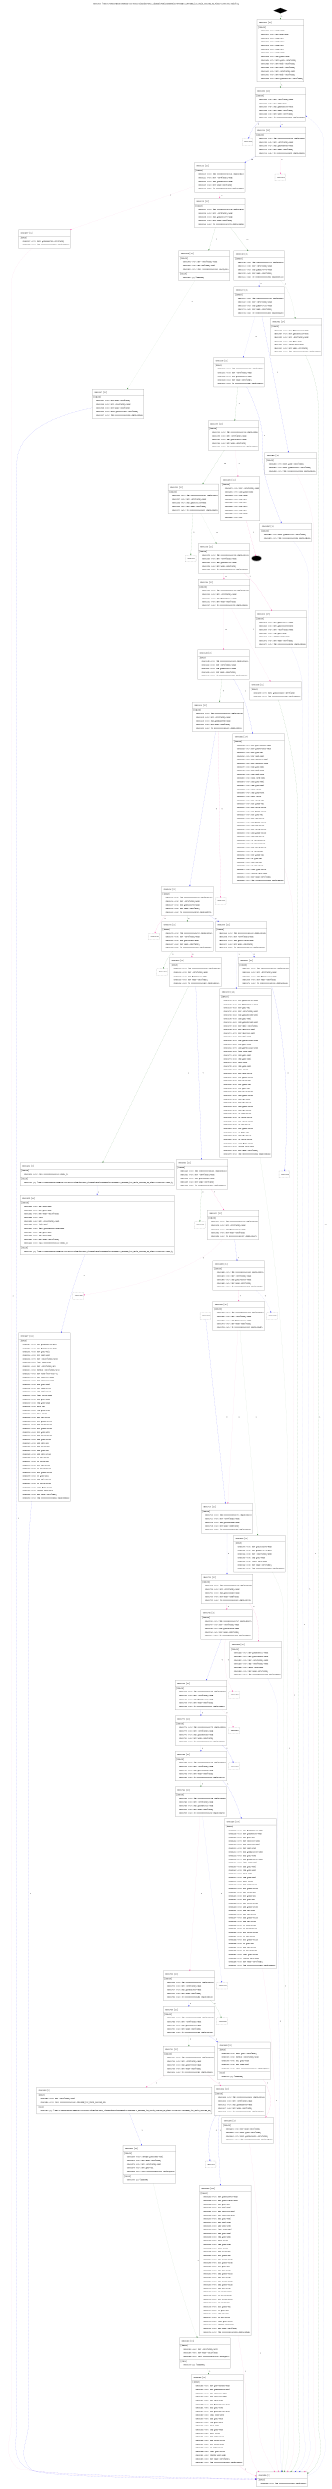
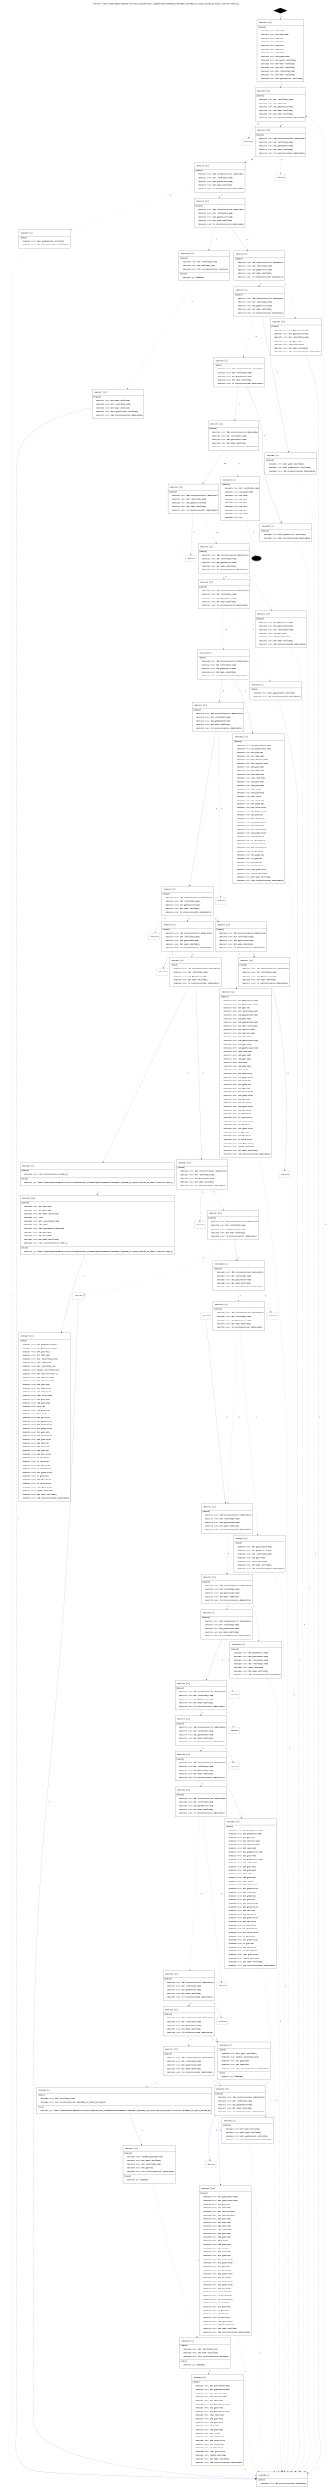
edge "0x401af7 [160]" -> "0x4020ba [5]": now "0x4019b7" -> "0x4020ba [5]"
